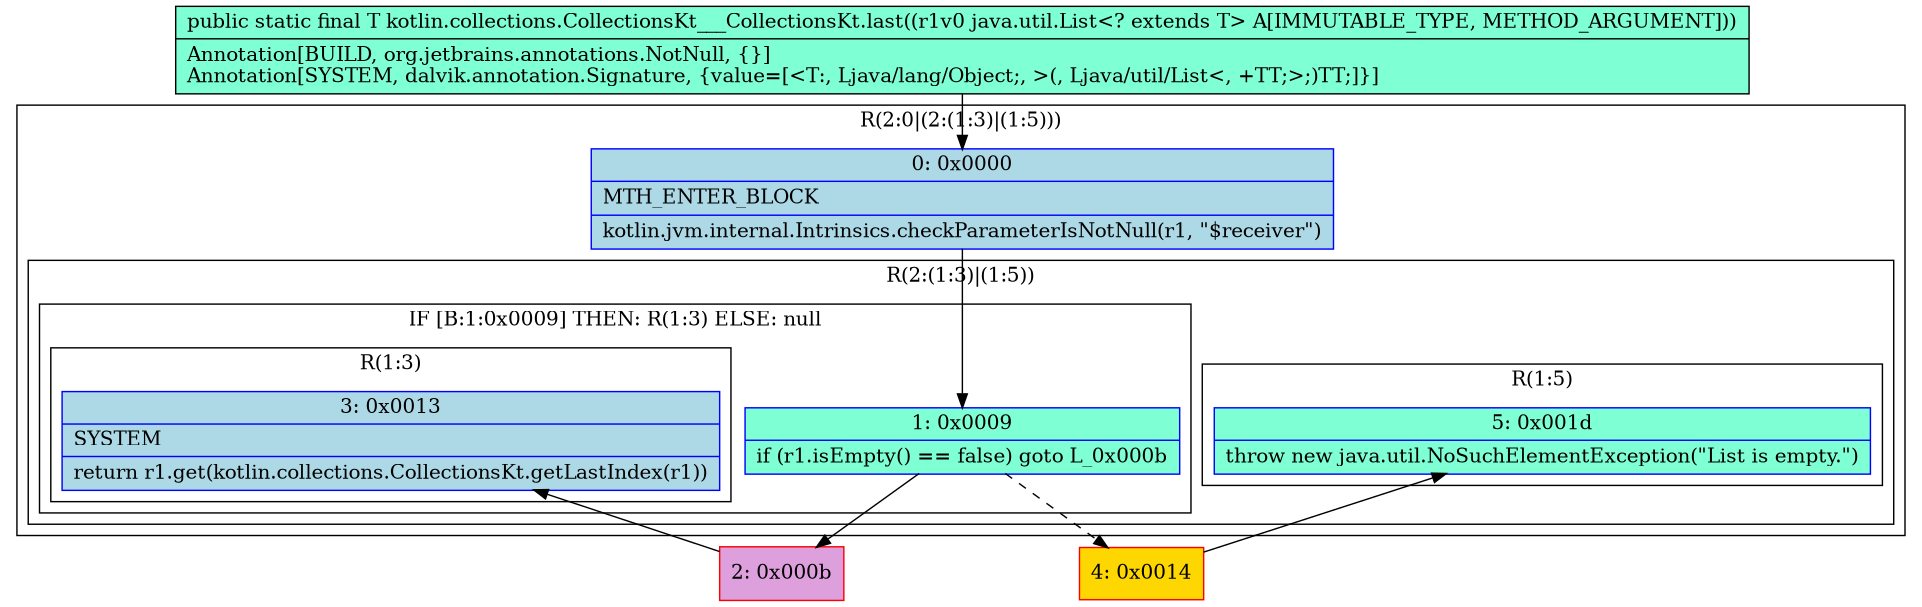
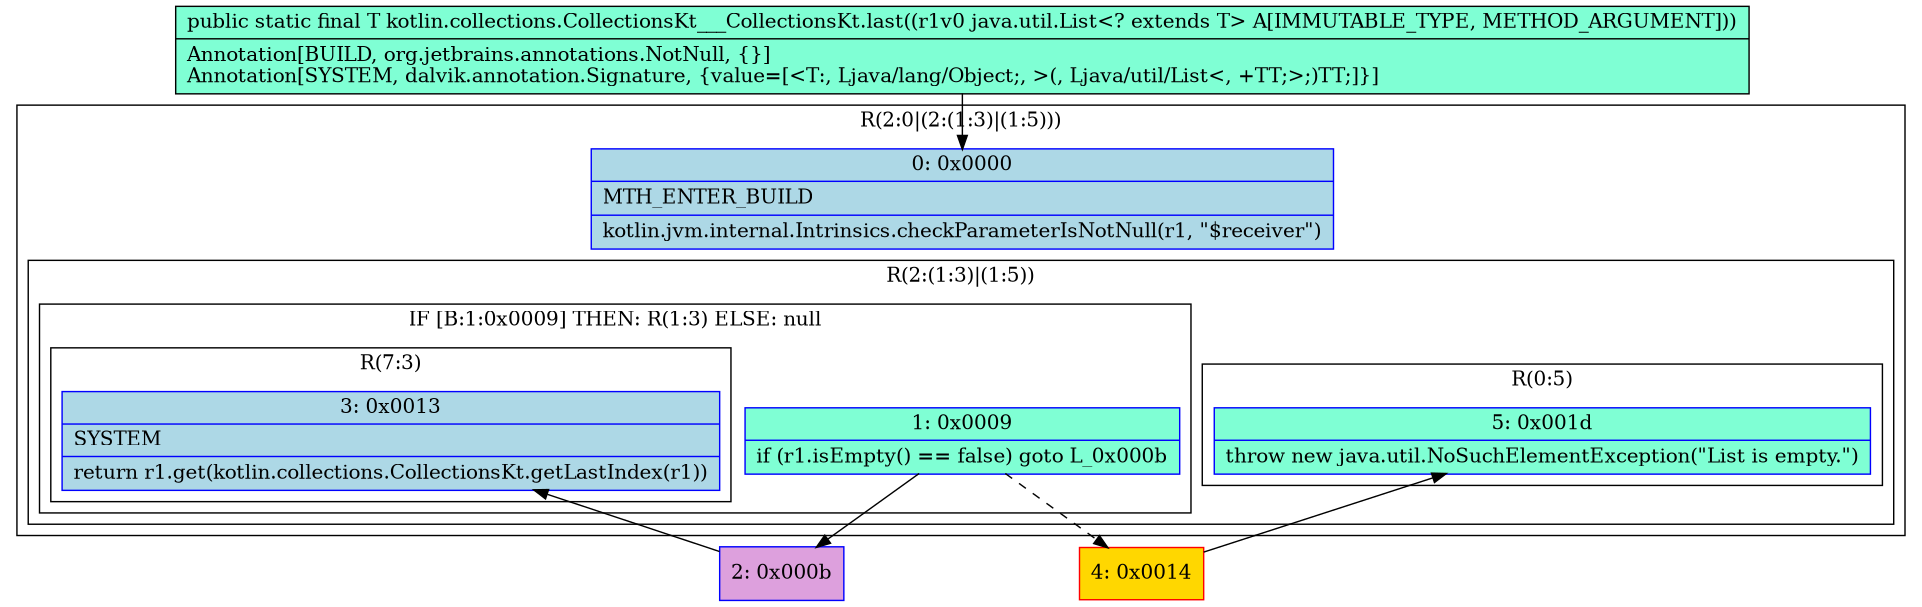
node "0: 0x0000": text "MTH_ENTER_BLOCK" -> "MTH_ENTER_BUILD"
edge "0: 0x0000" -> "1: 0x0009": removed
cluster "R(1:3)": label "R(1:3)" -> "R(7:3)"
cluster "R(1:5)": label "R(1:5)" -> "R(0:5)"
node "2: 0x000b": color red -> blue
